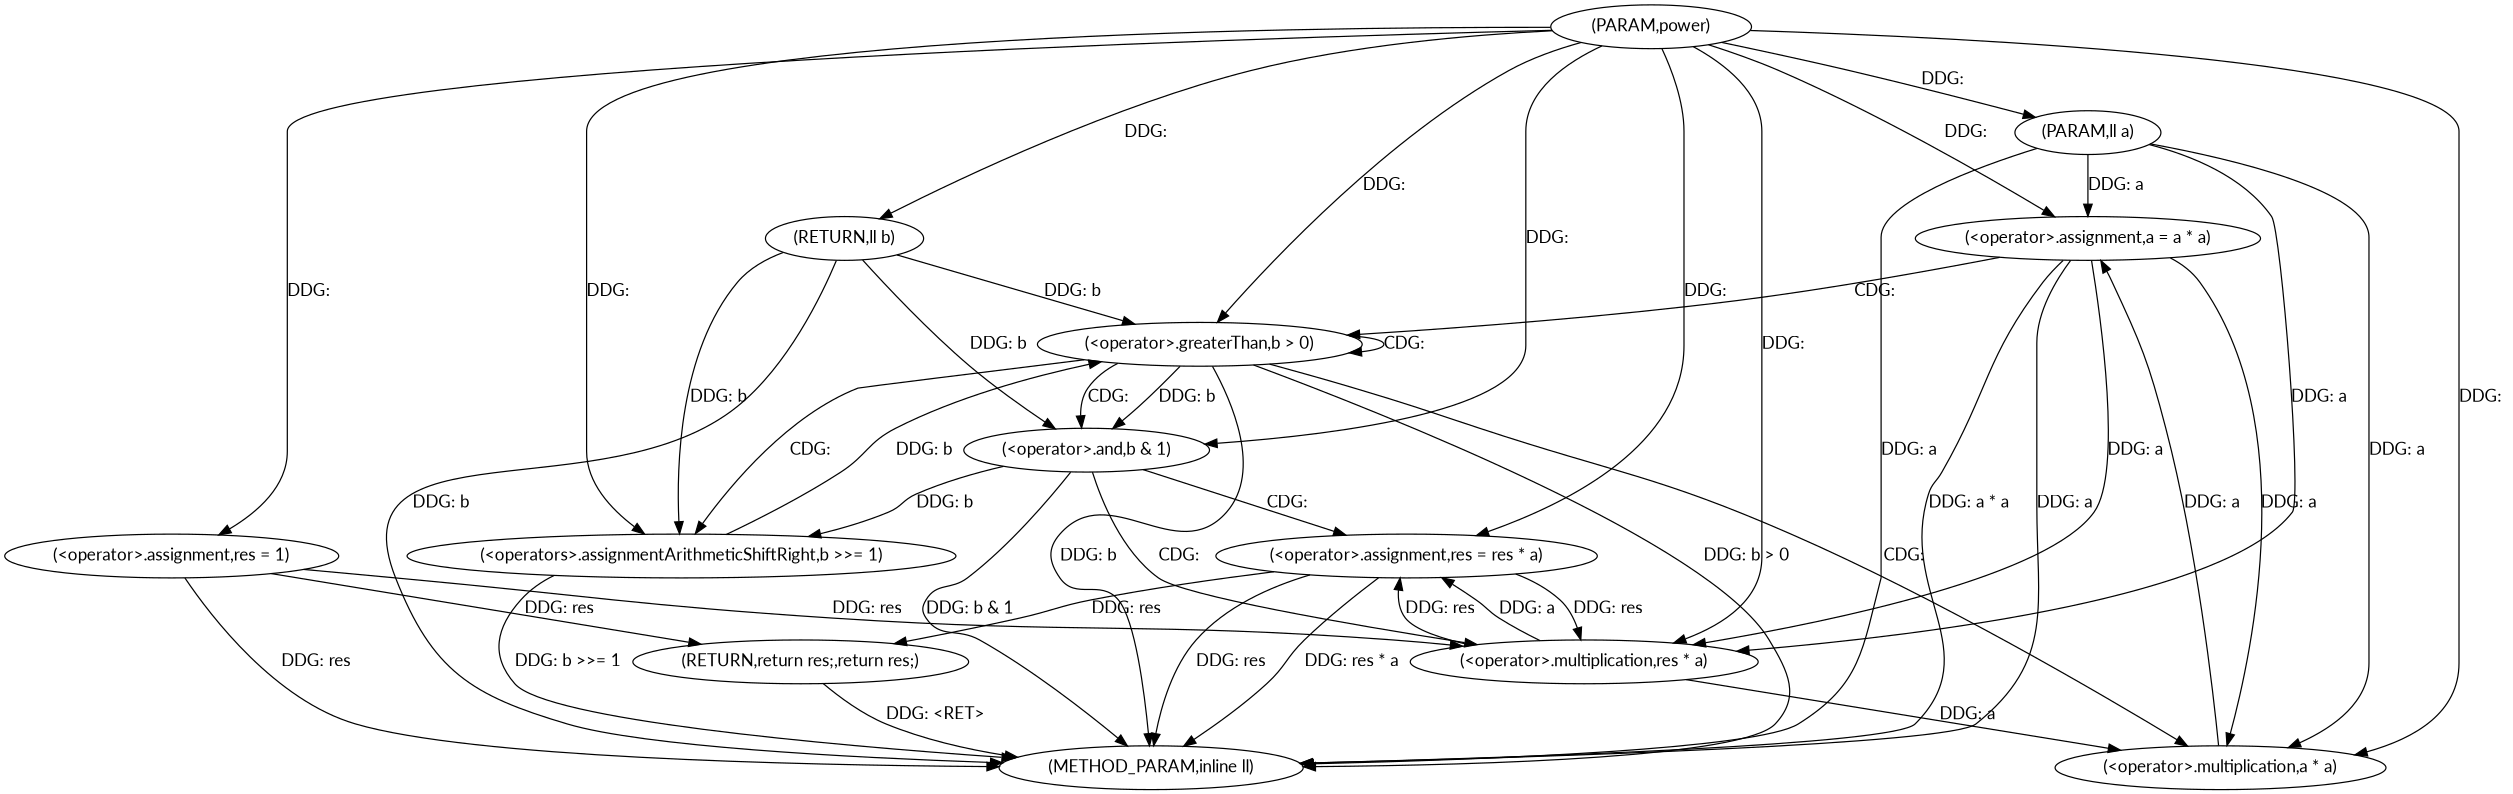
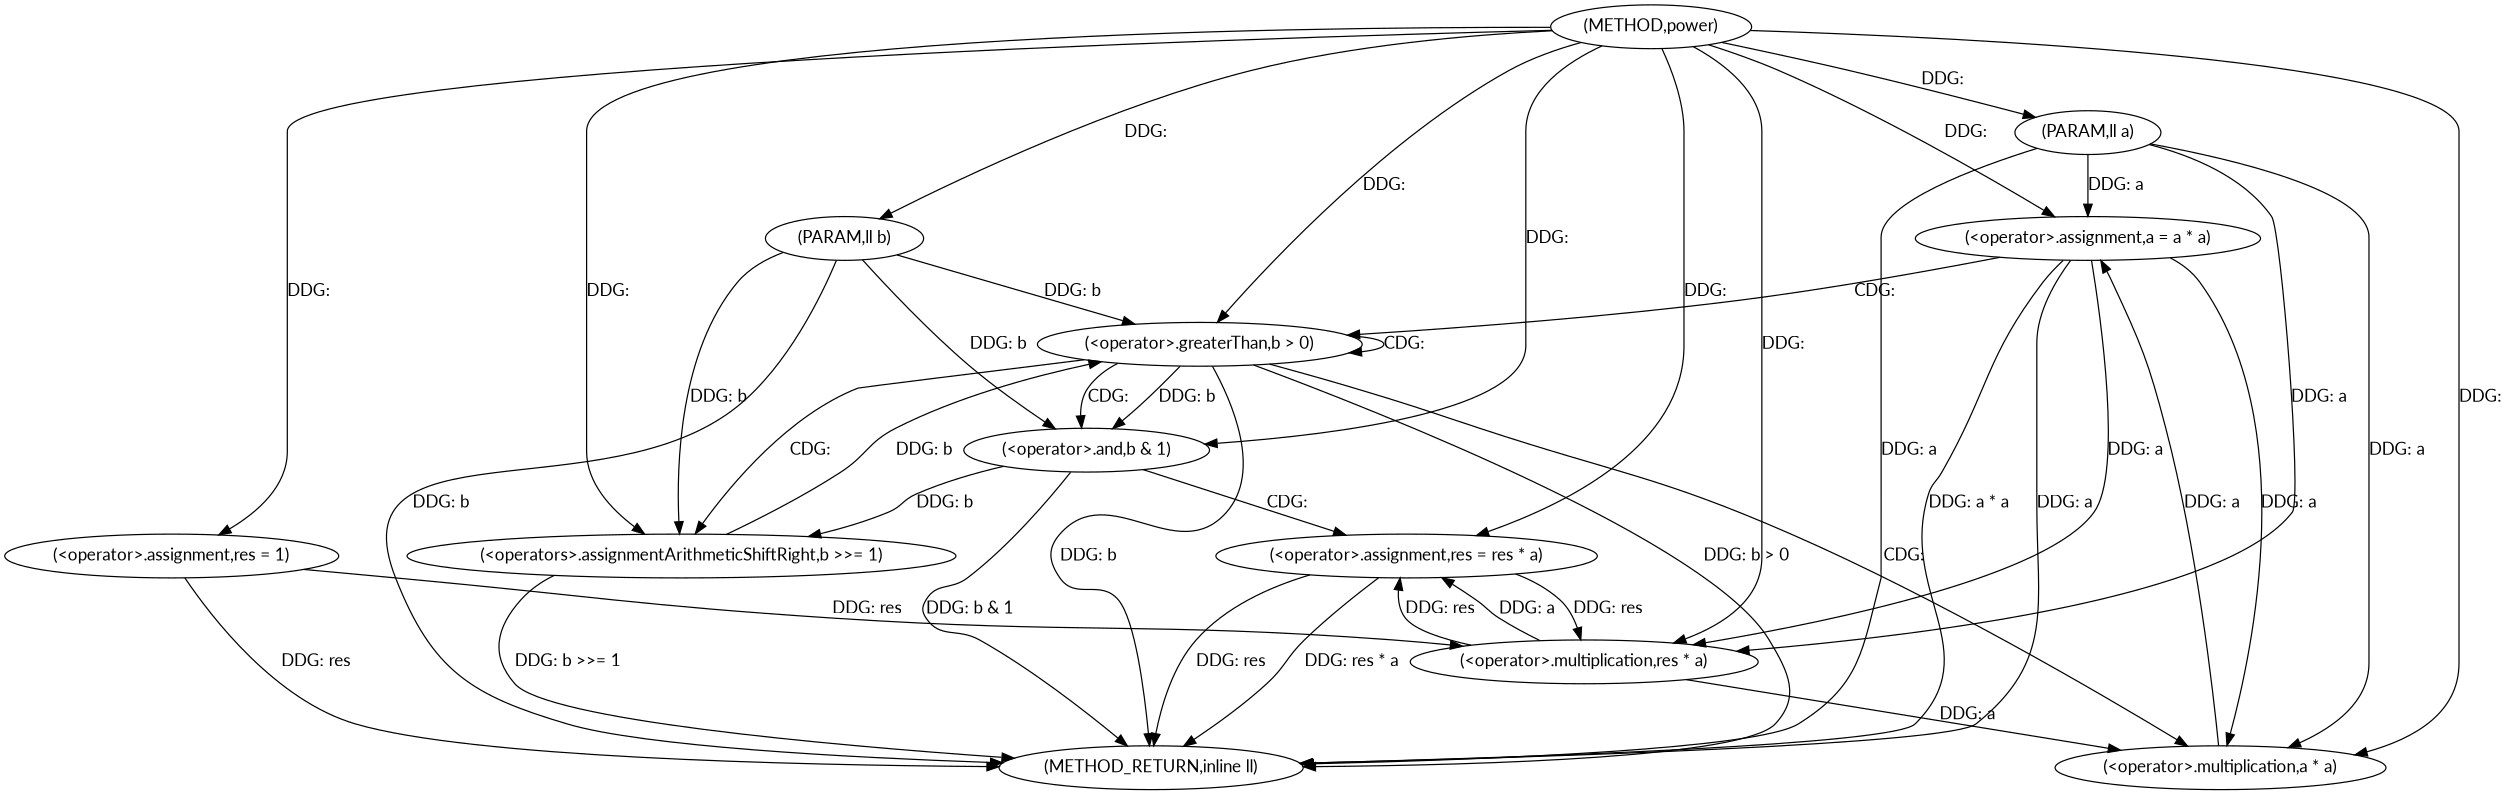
node "(PARAM,power)": label "(PARAM,power)" -> "(METHOD,power)"
node "(RETURN,ll b)": label "(RETURN,ll b)" -> "(PARAM,ll b)"
edge "(<operator>.and,b & 1)" -> "(<operator>.multiplication,res * a)": removed, label "CDG:"
node "(RETURN,return res;,return res;)": removed
node "(METHOD_PARAM,inline ll)": label "(METHOD_PARAM,inline ll)" -> "(METHOD_RETURN,inline ll)"
